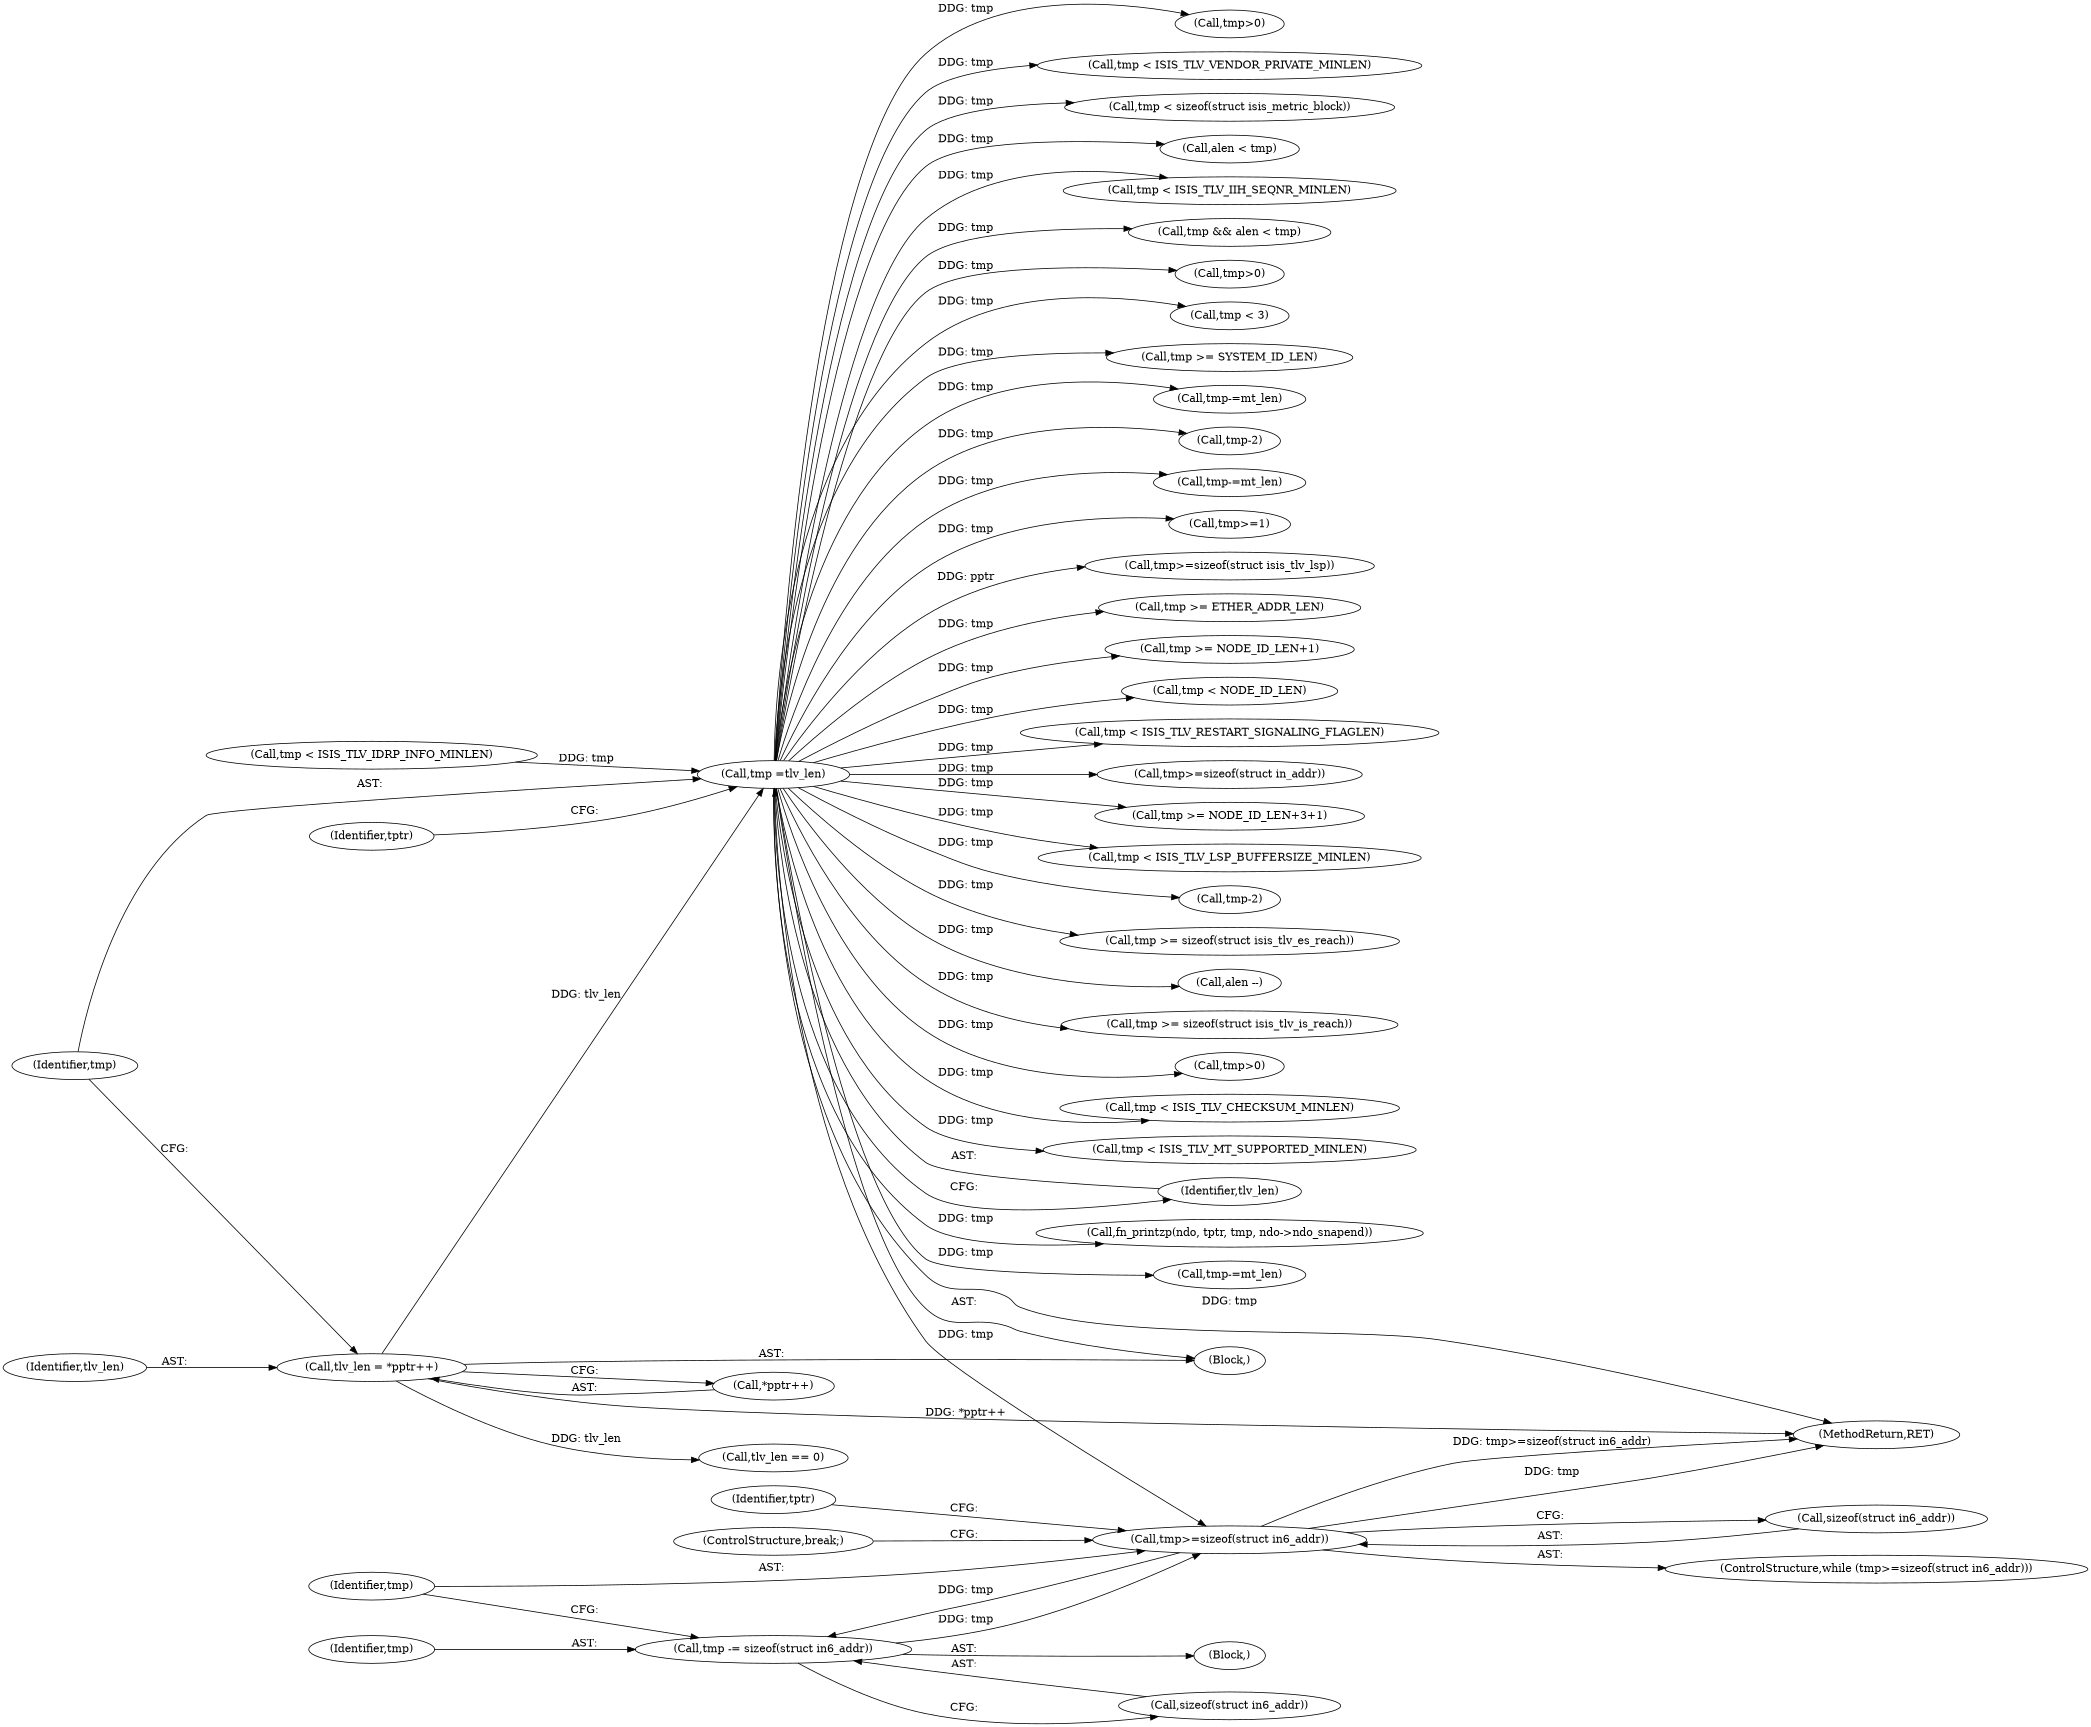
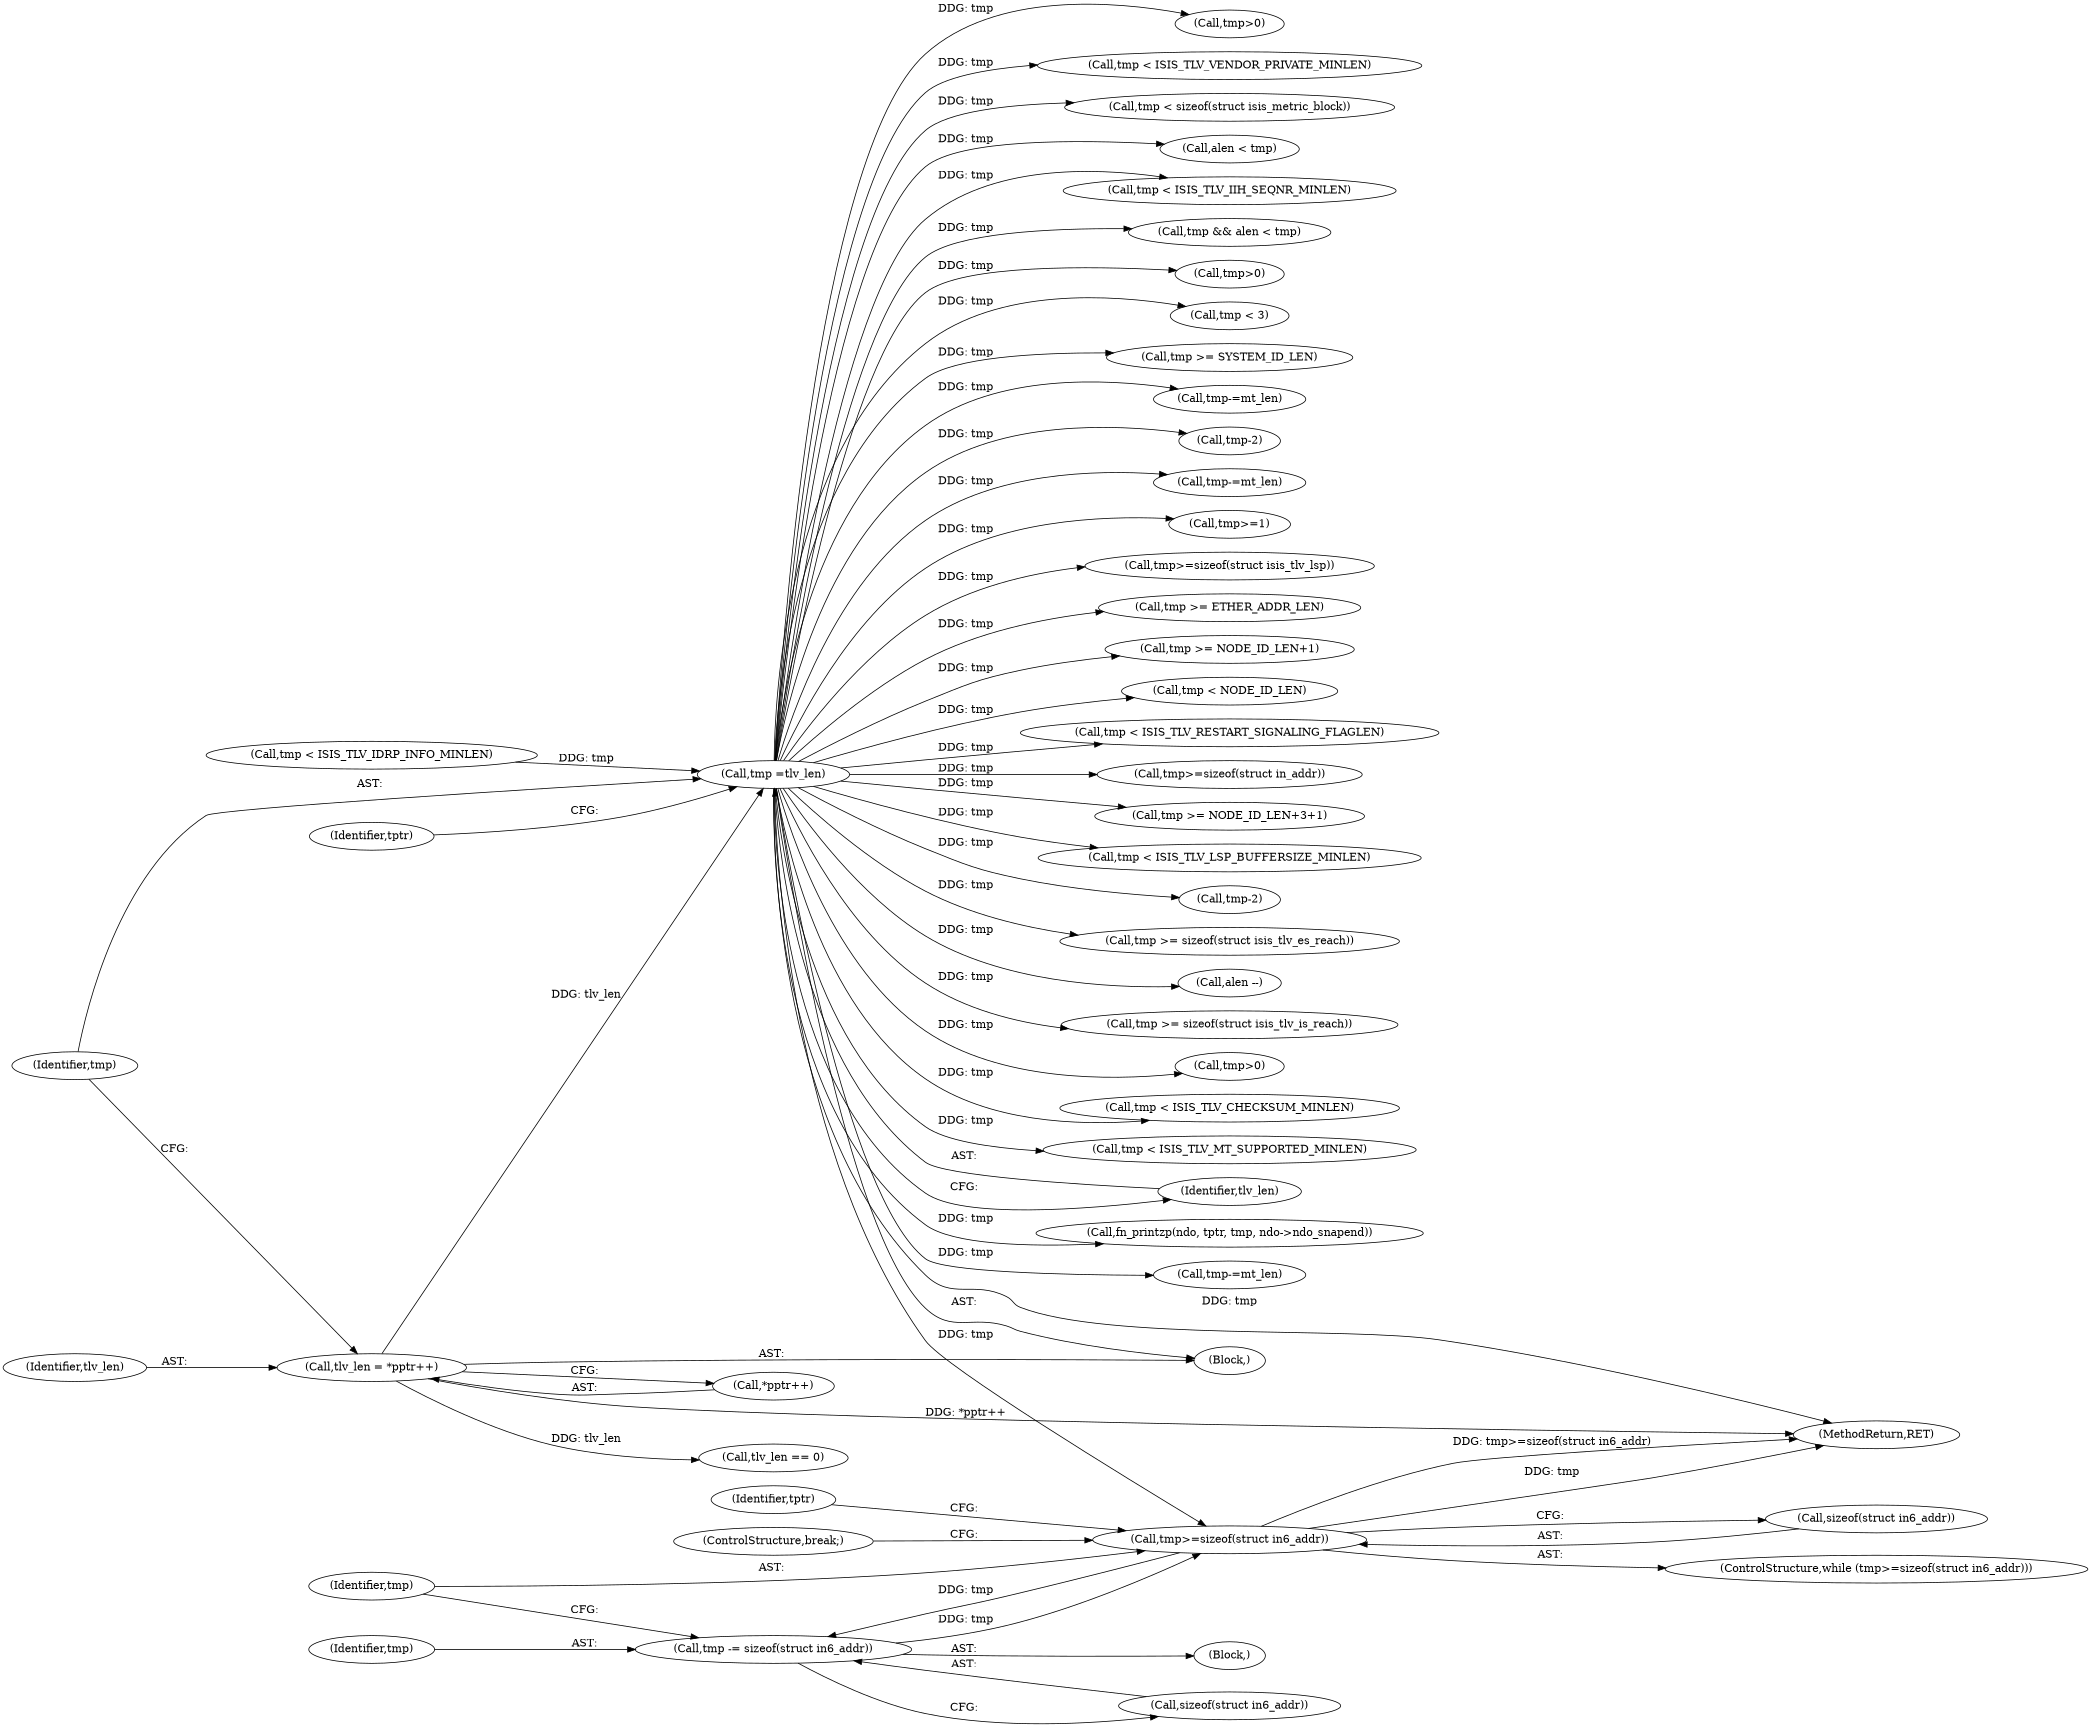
edge "(Call,tmp =tlv_len)" -> "(Call,tmp>=sizeof(struct isis_tlv_lsp))": label "DDG: pptr" -> "DDG: tmp"
